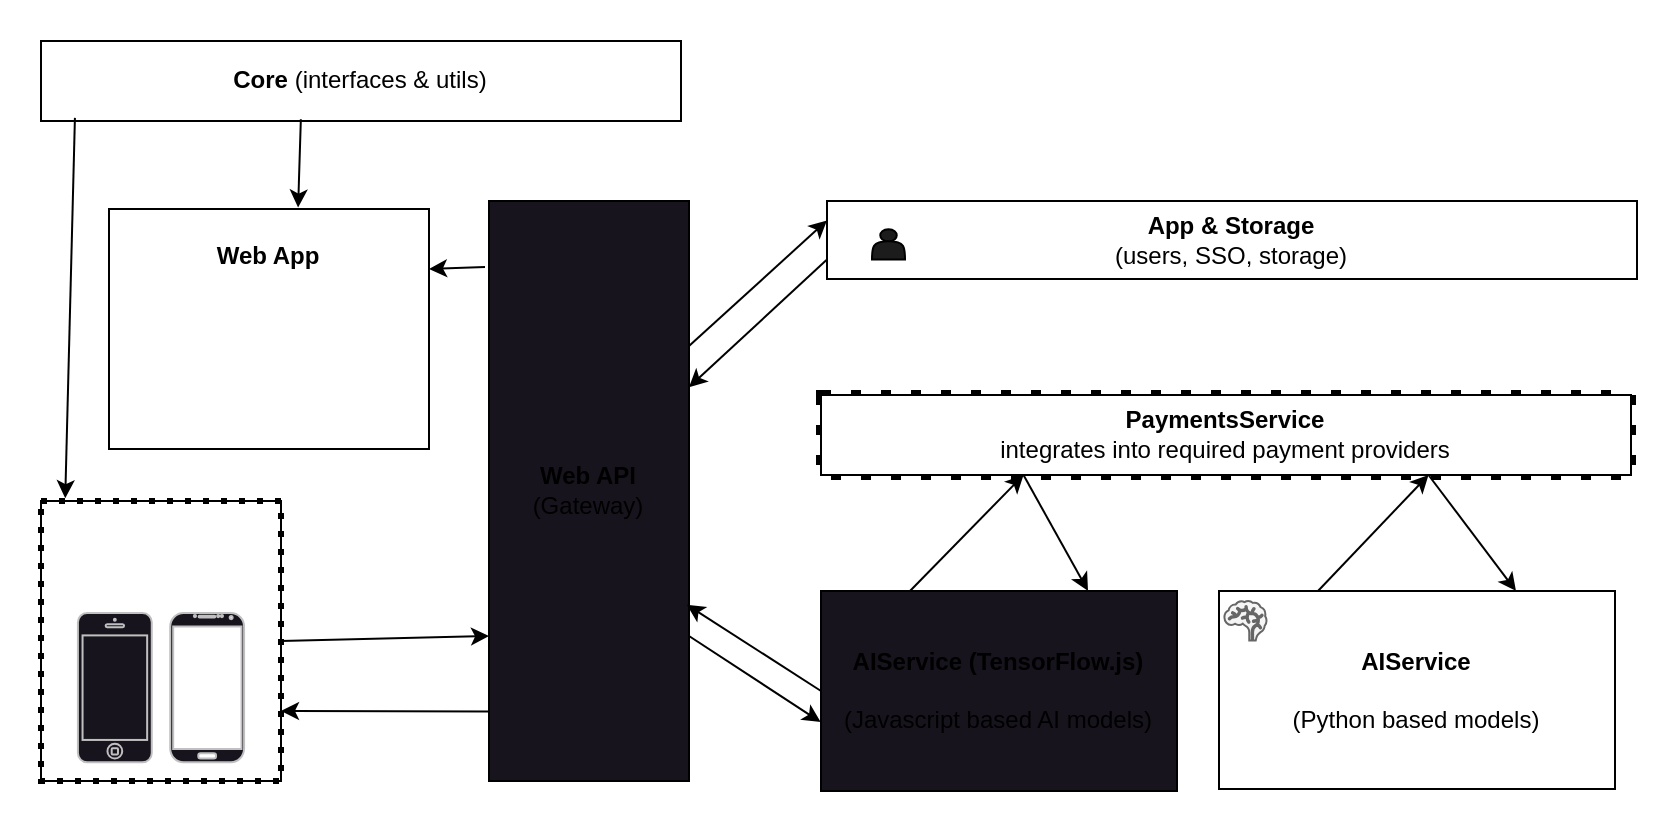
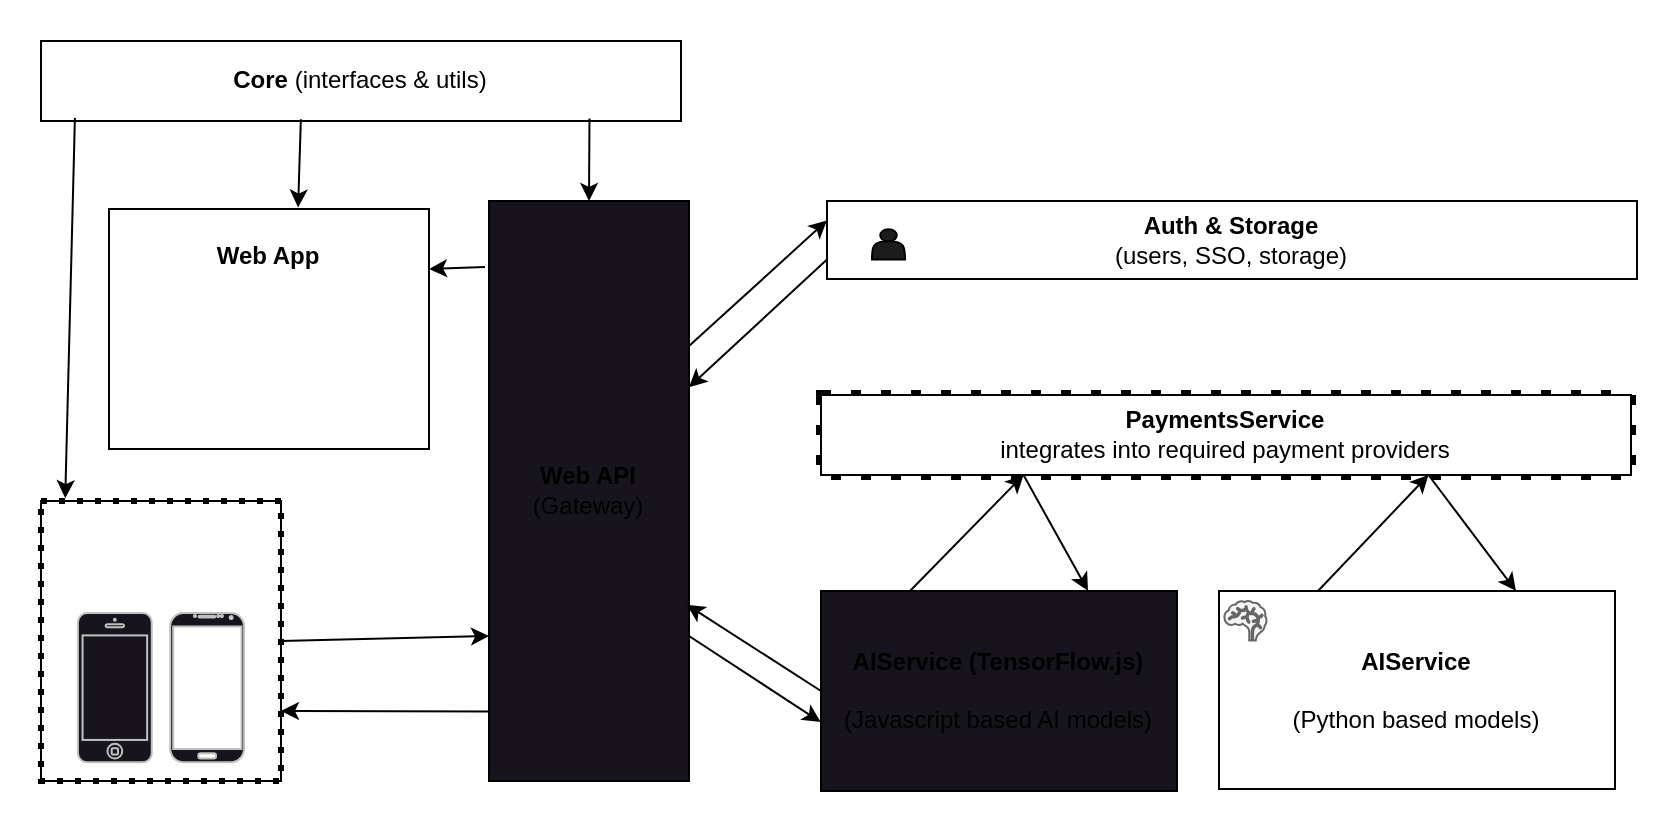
edge "Core (interfaces & utils)" -> "Web API (Gateway)": added
node "App & Storage (users, SSO, storage)": label "App & Storage (users, SSO, storage)" -> "Auth & Storage (users, SSO, storage)"
